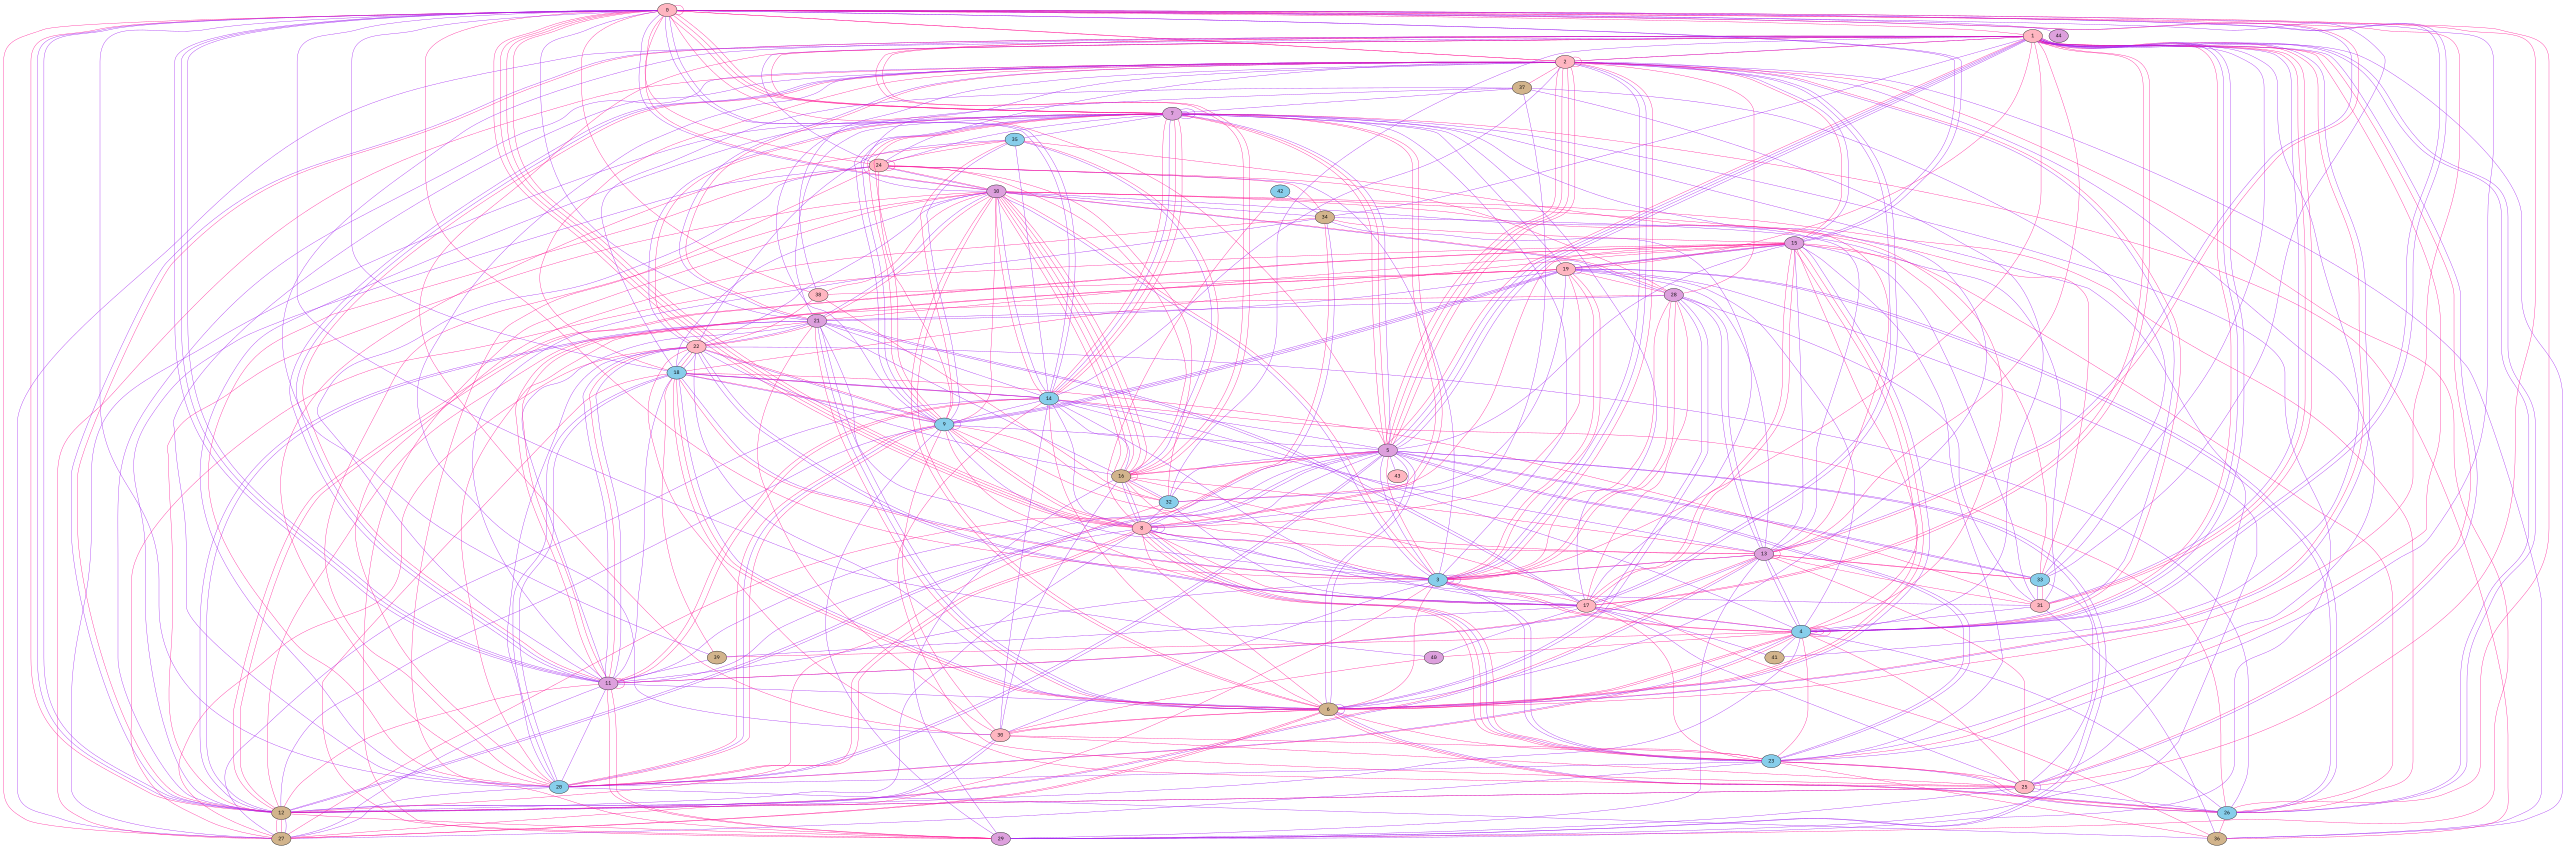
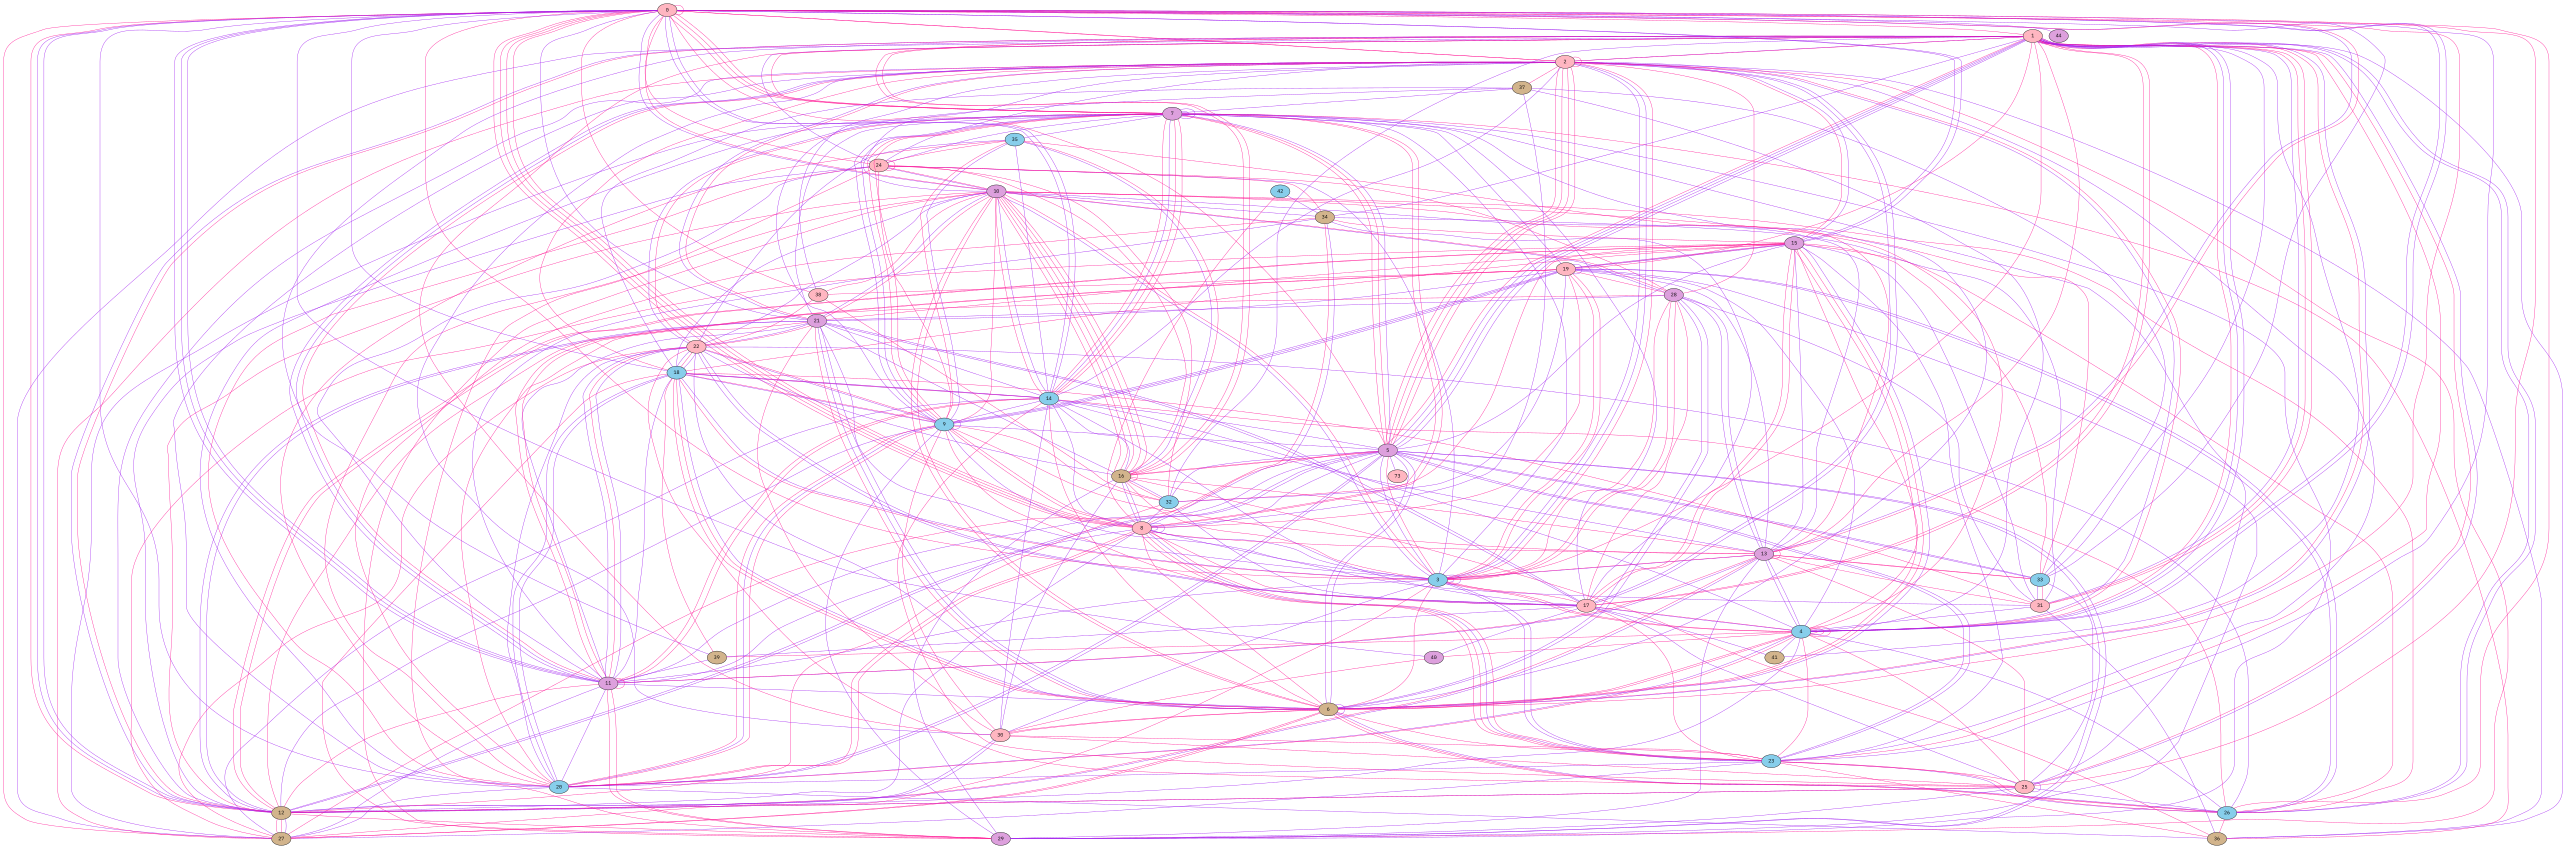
node "43": label "43" -> "73"
